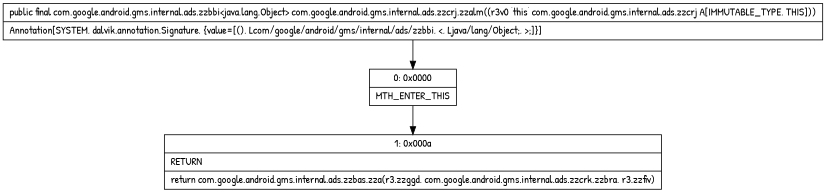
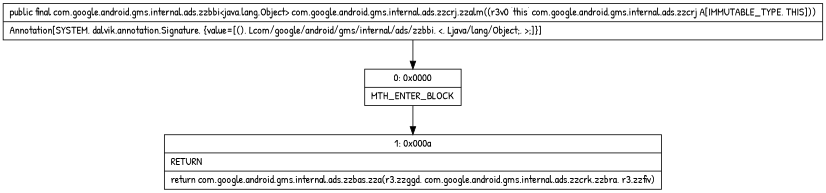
node "0: 0x0000": text "MTH_ENTER_THIS" -> "MTH_ENTER_BLOCK"
